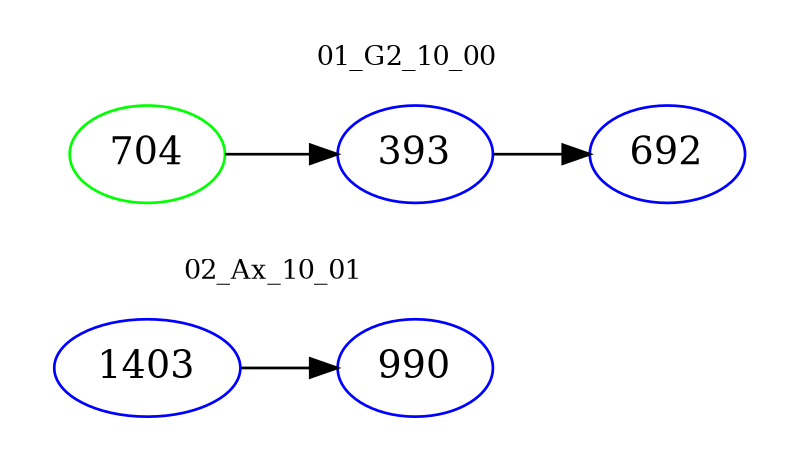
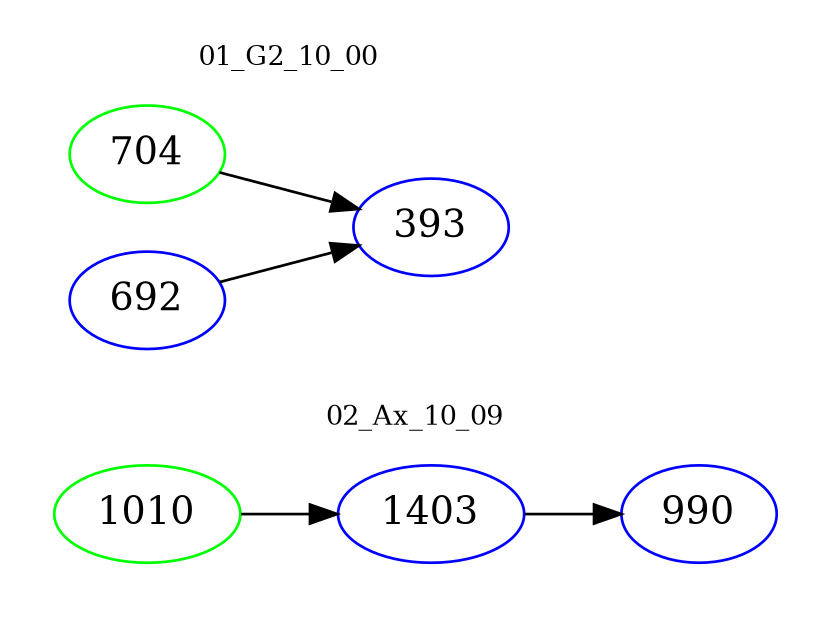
edge "393" -> "692": reversed
cluster "02_Ax_10_01": label "02_Ax_10_01" -> "02_Ax_10_09"
node "1010": added
